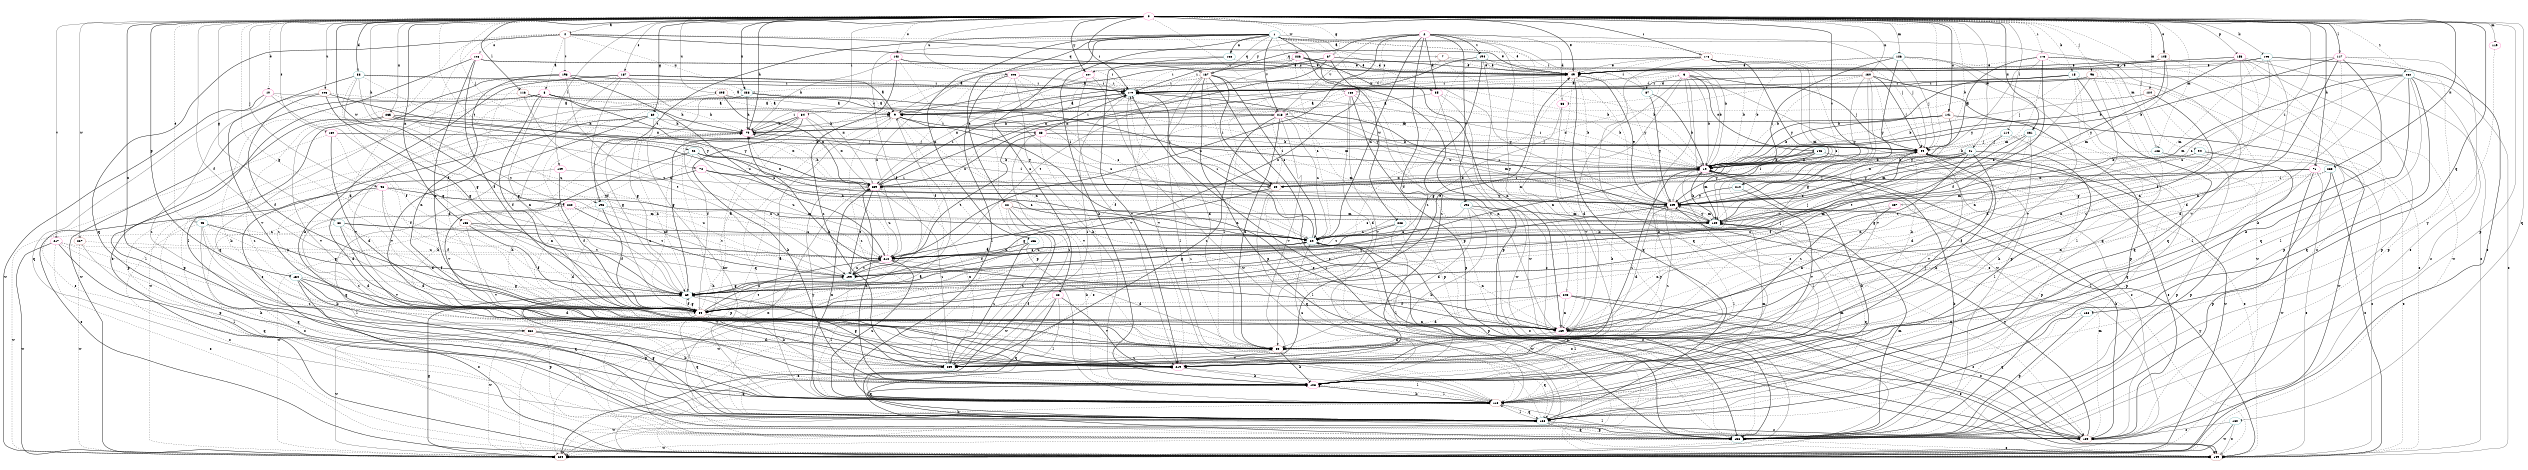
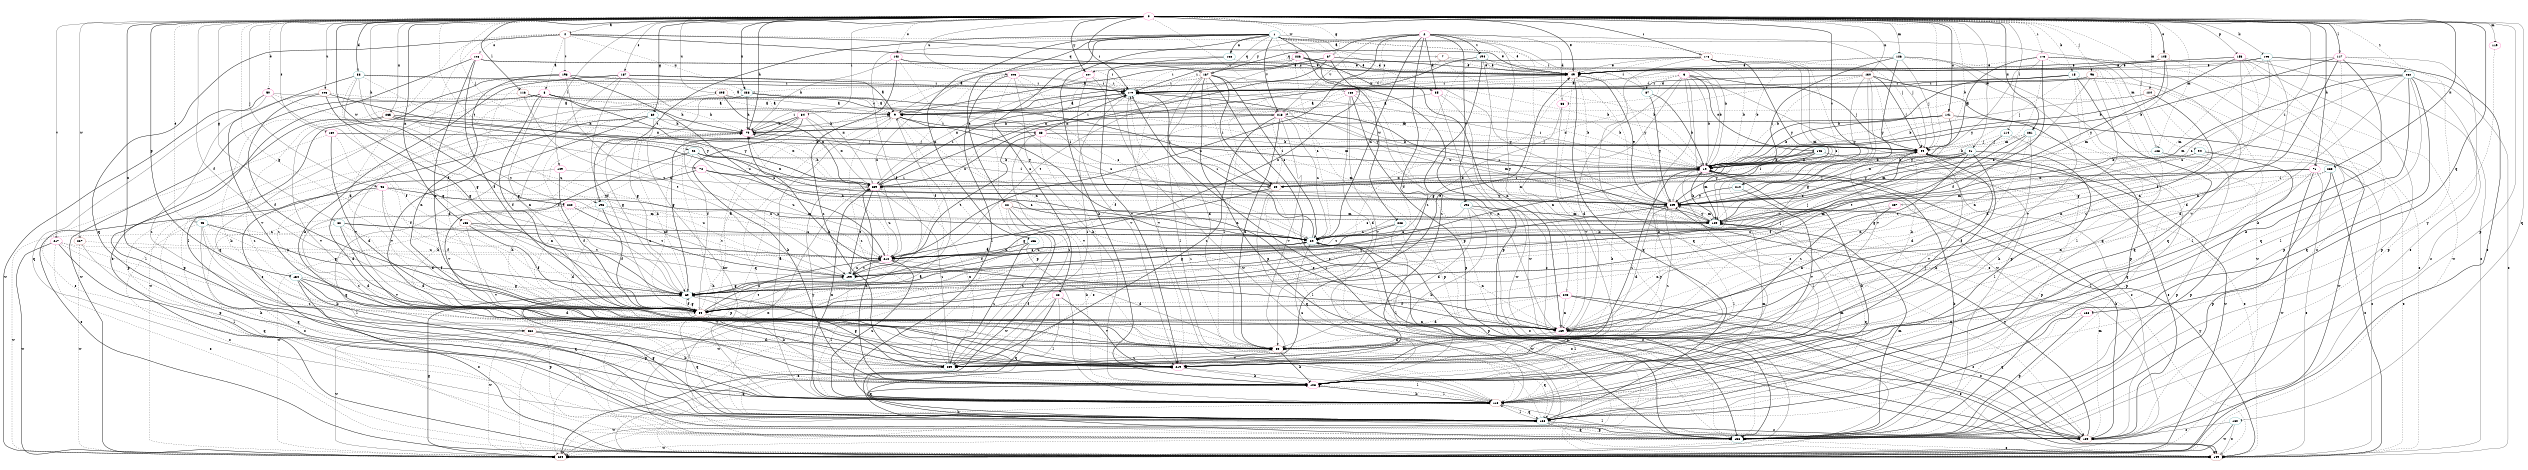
node "10": label "10" -> "50"
node "166": color teal -> deeppink
